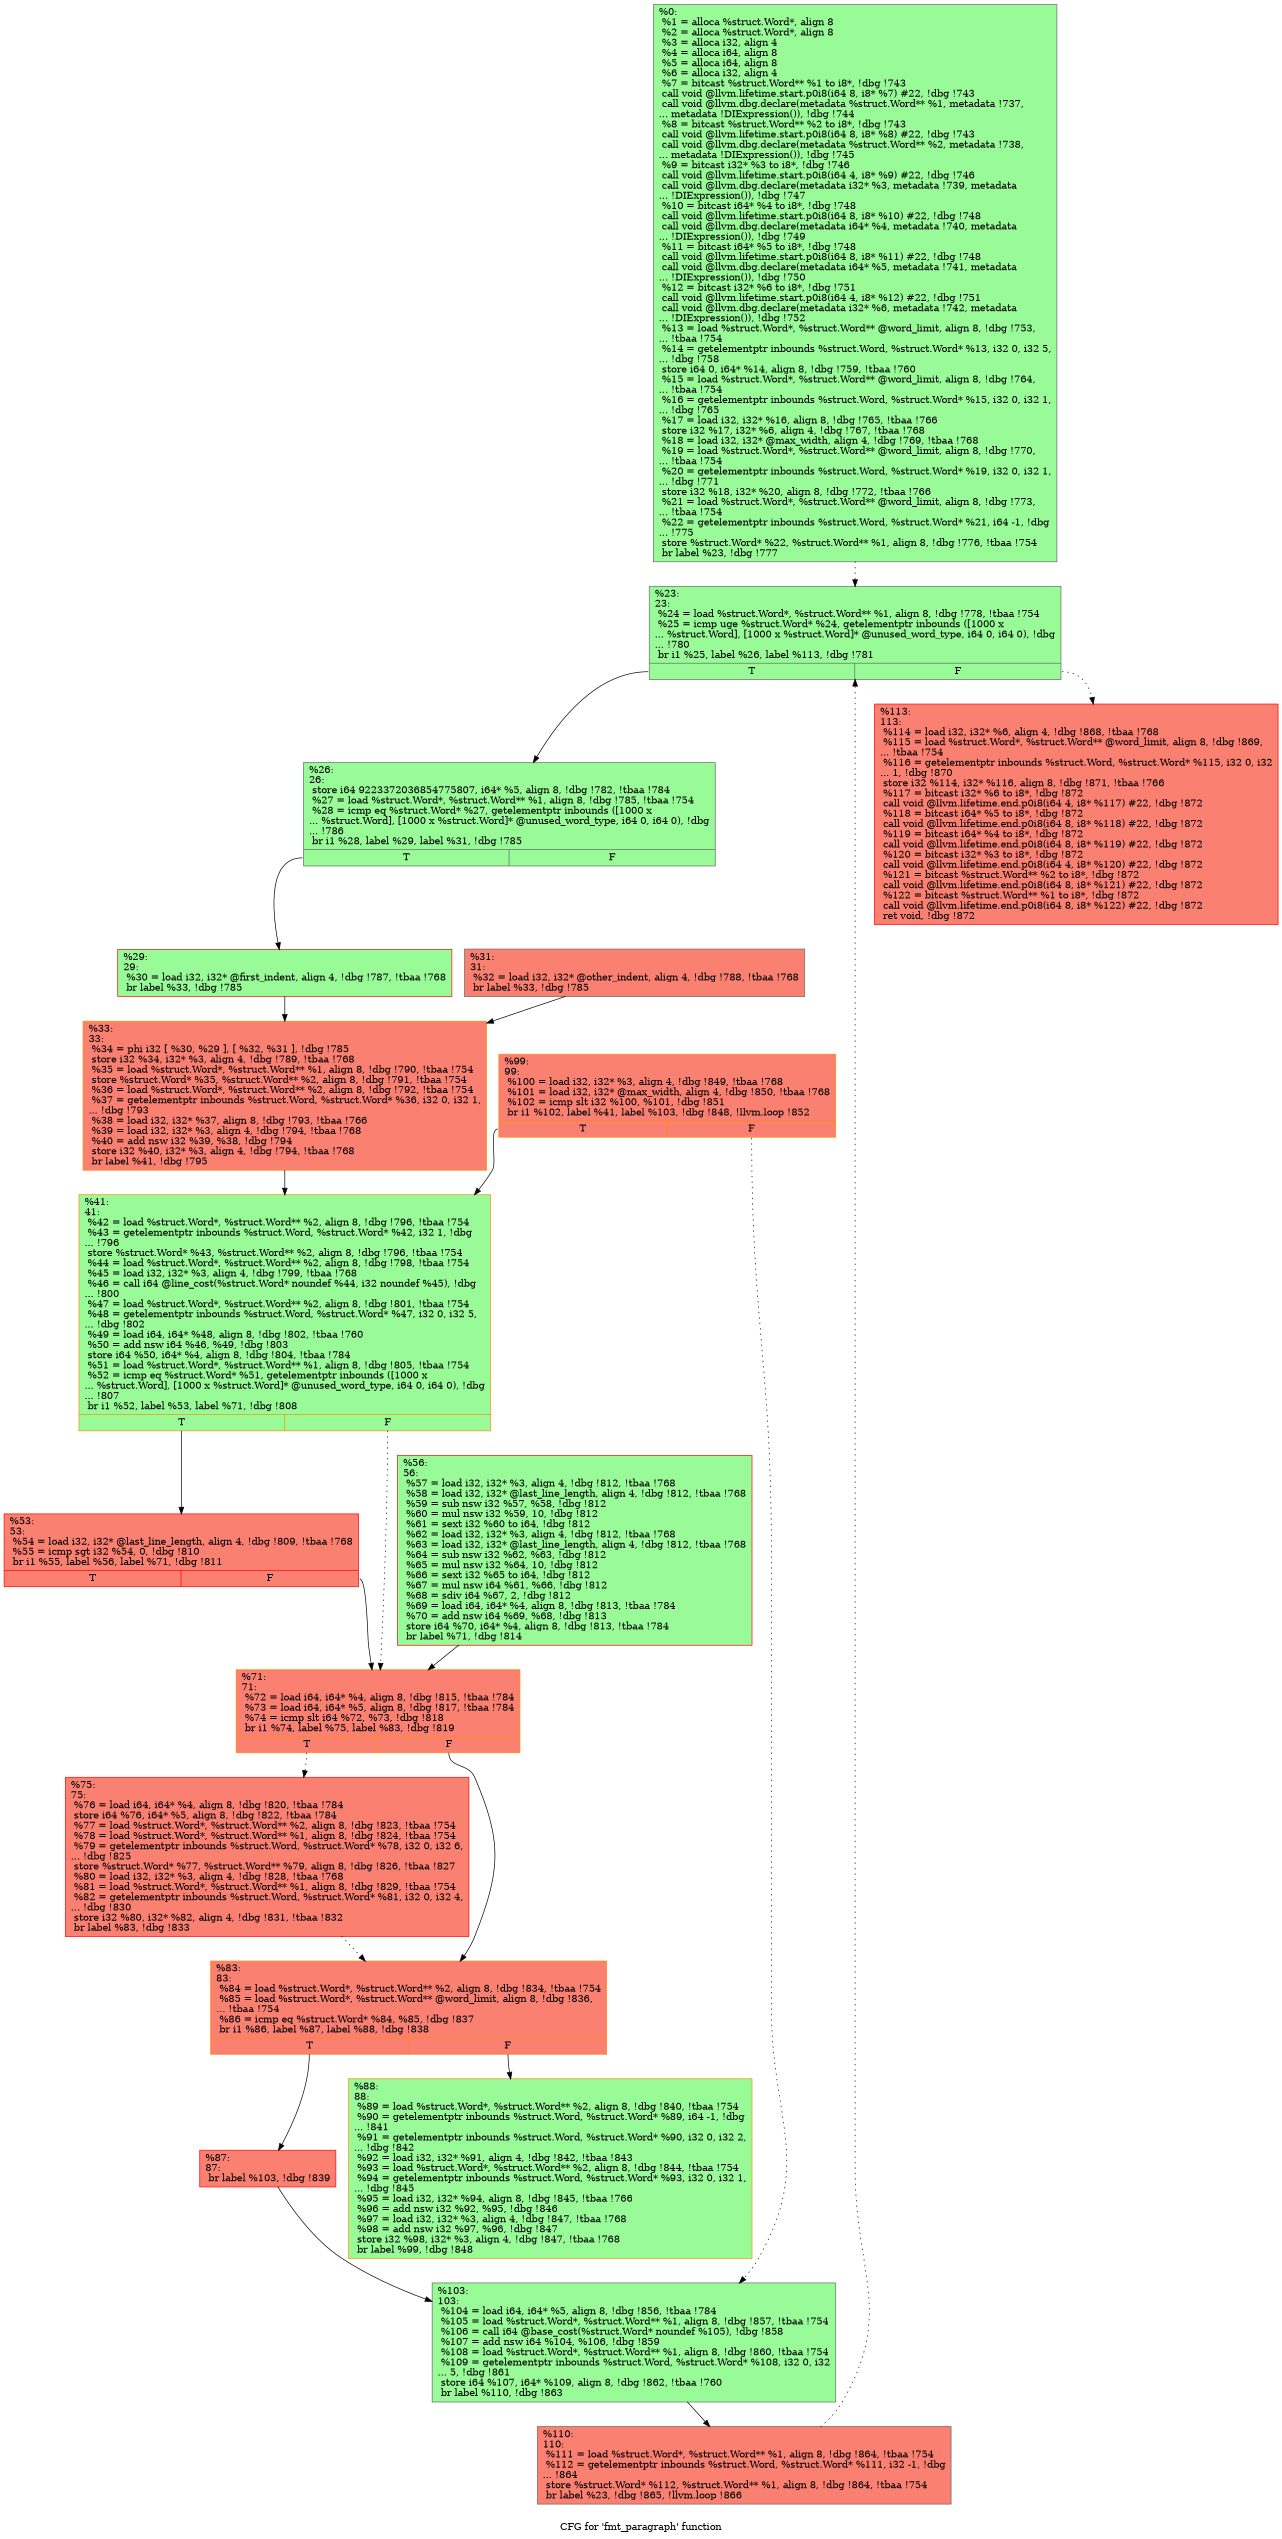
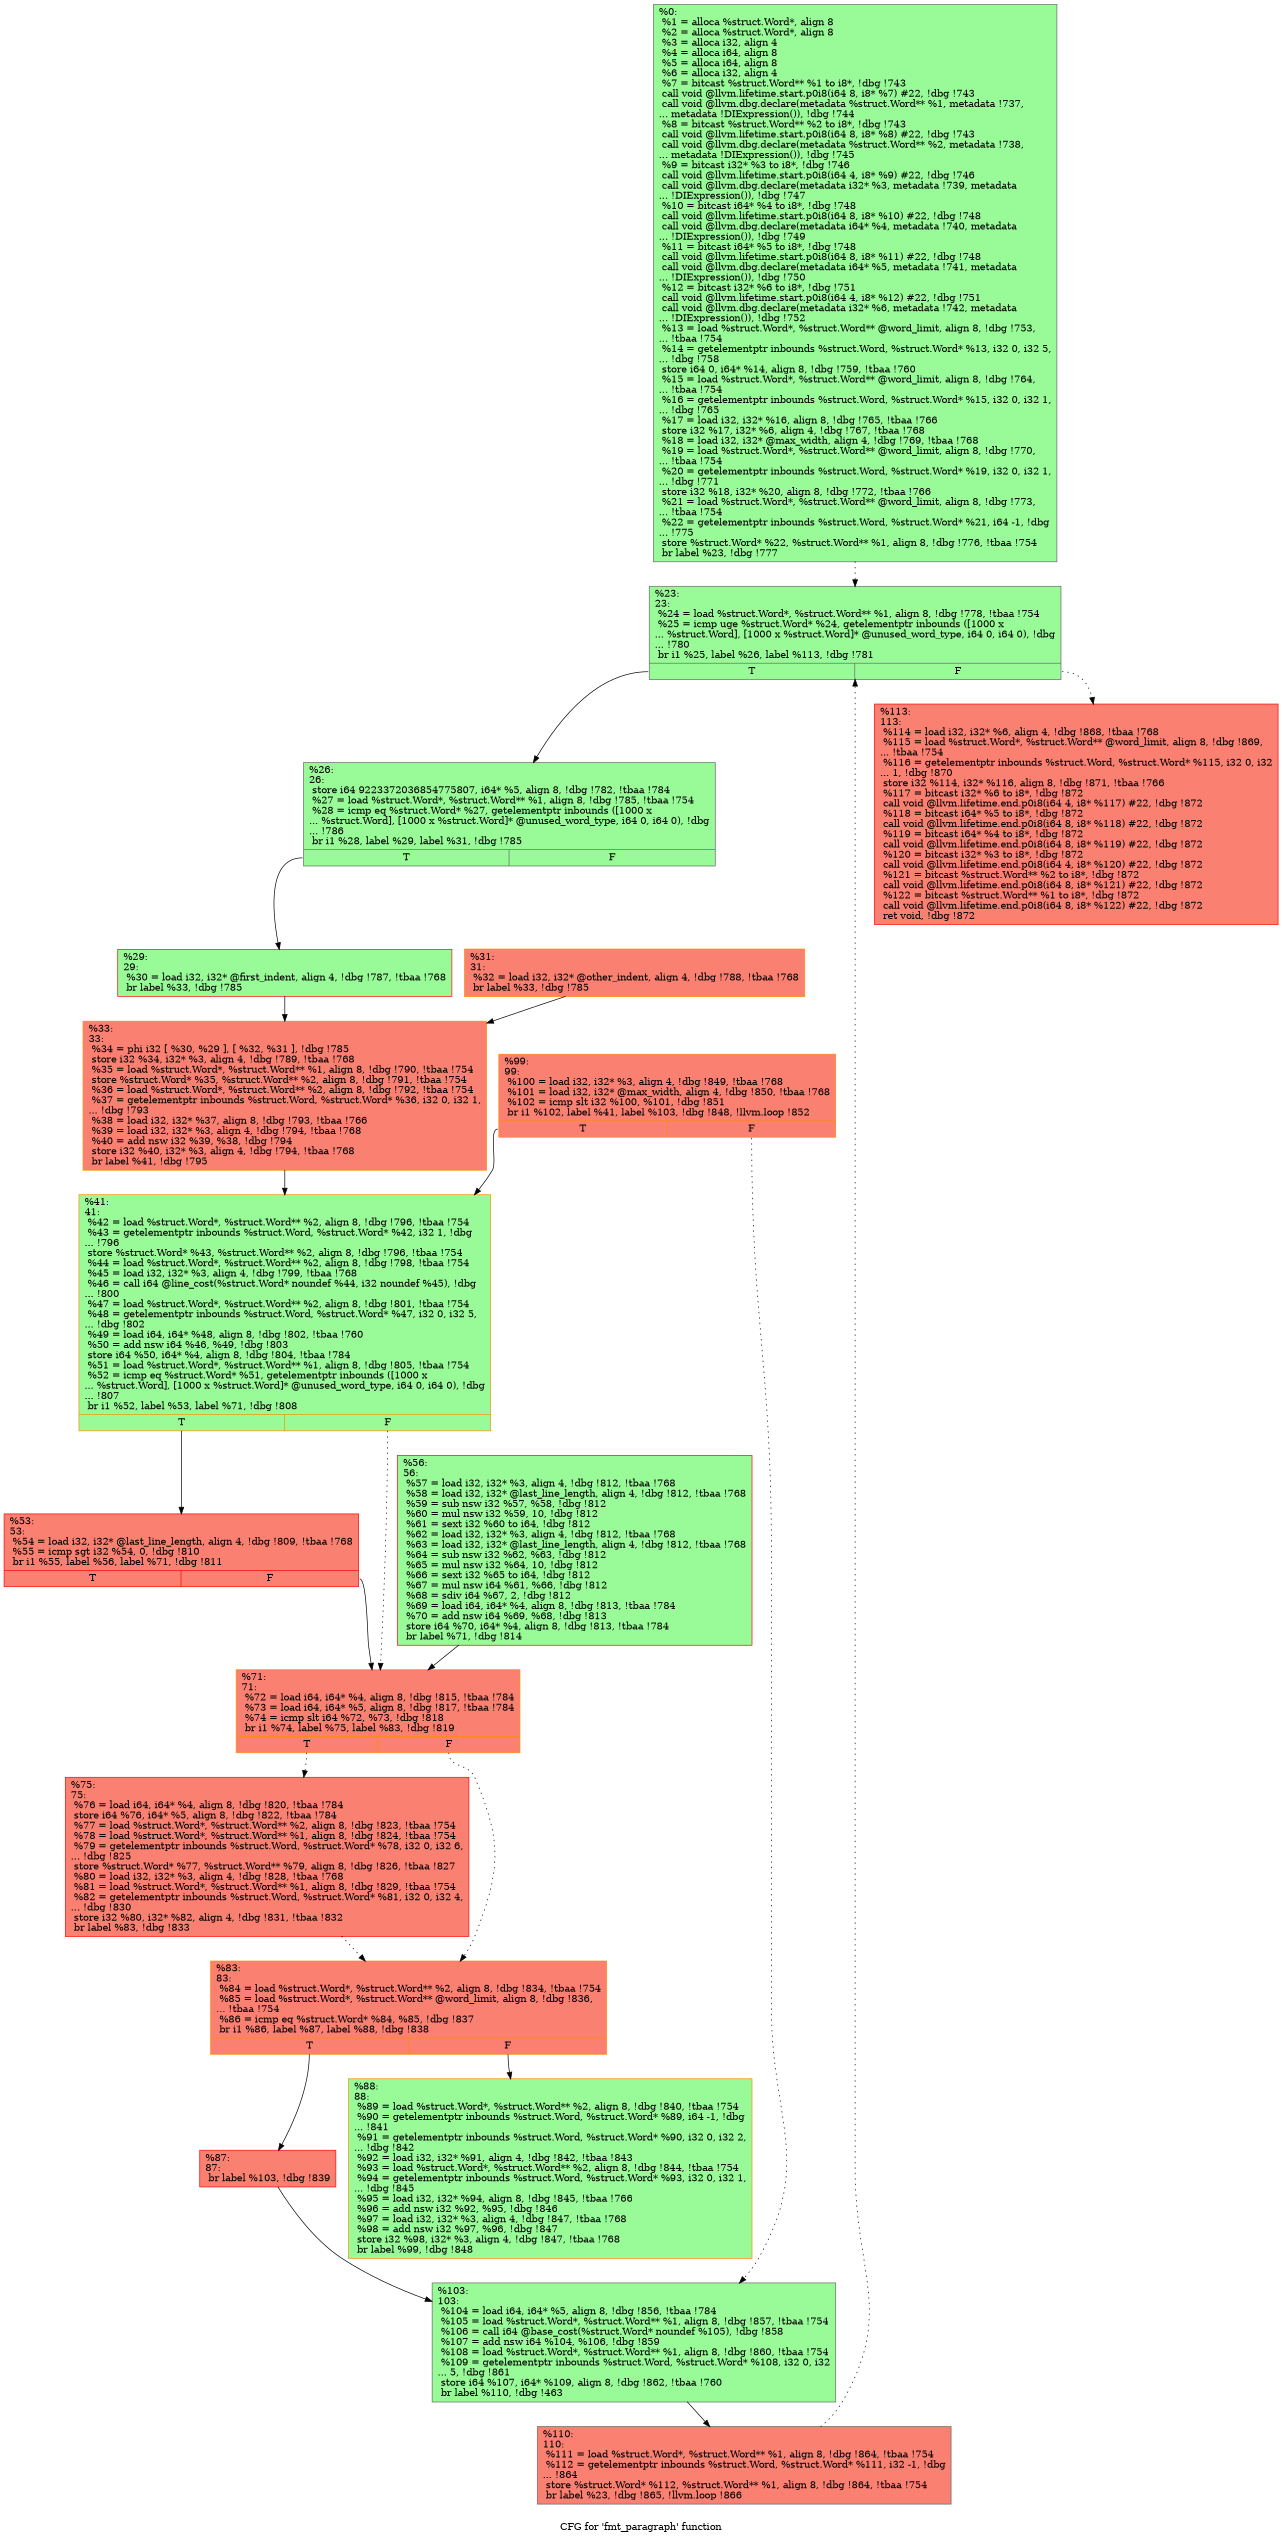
node "%31:": color gray40 -> darkorange
edge "%71:" -> "%83:": style solid -> dotted
node "%103:": text "br label %110, !dbg !863" -> "br label %110, !dbg !463"
